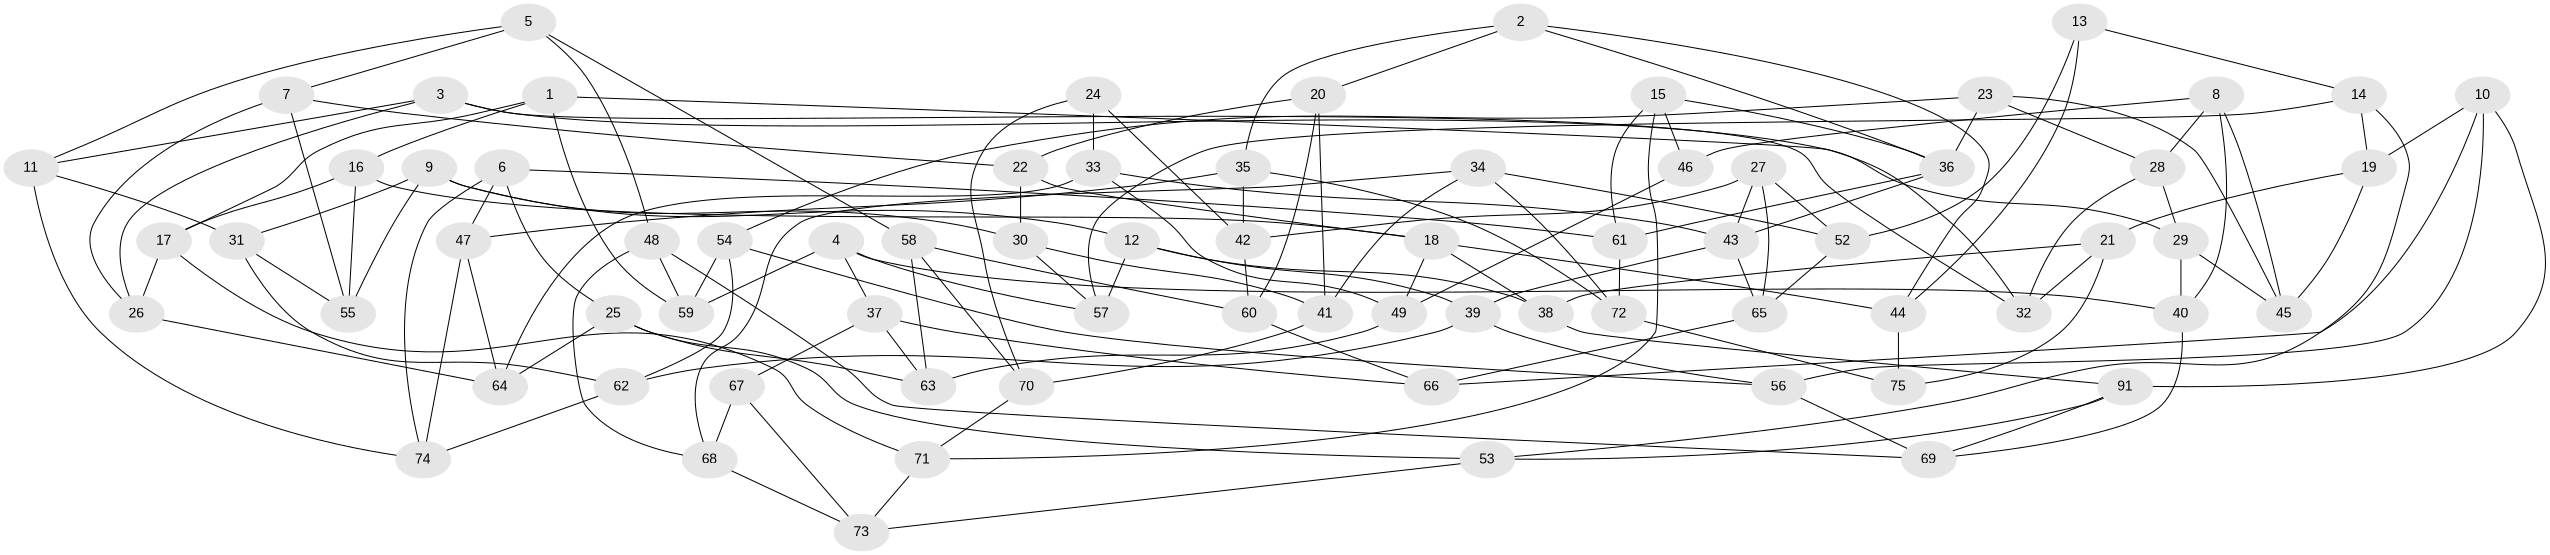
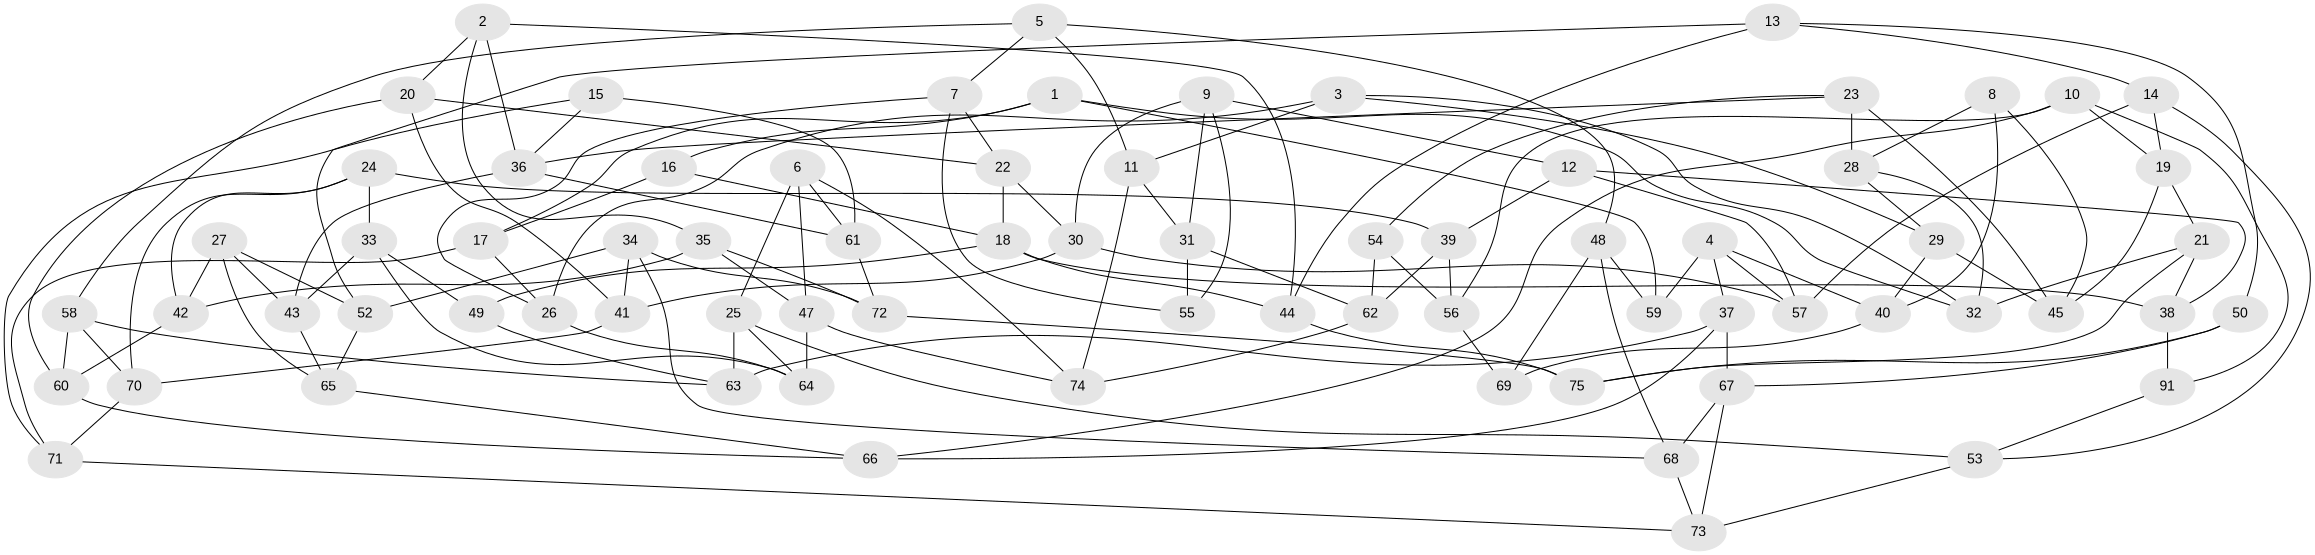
node "46": removed
edge "16" -- "55": removed
edge "43" -- "39": now "24" -- "39"
edge "54" -- "59": removed
node "50": added
edge "91" -- "69": removed
